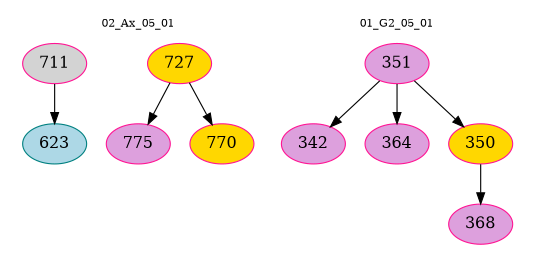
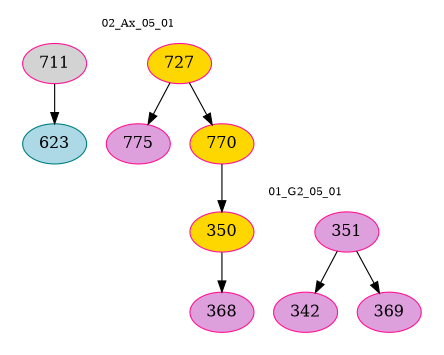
edge "351" -> "350": now "770" -> "350"
node "364": label "364" -> "369"
